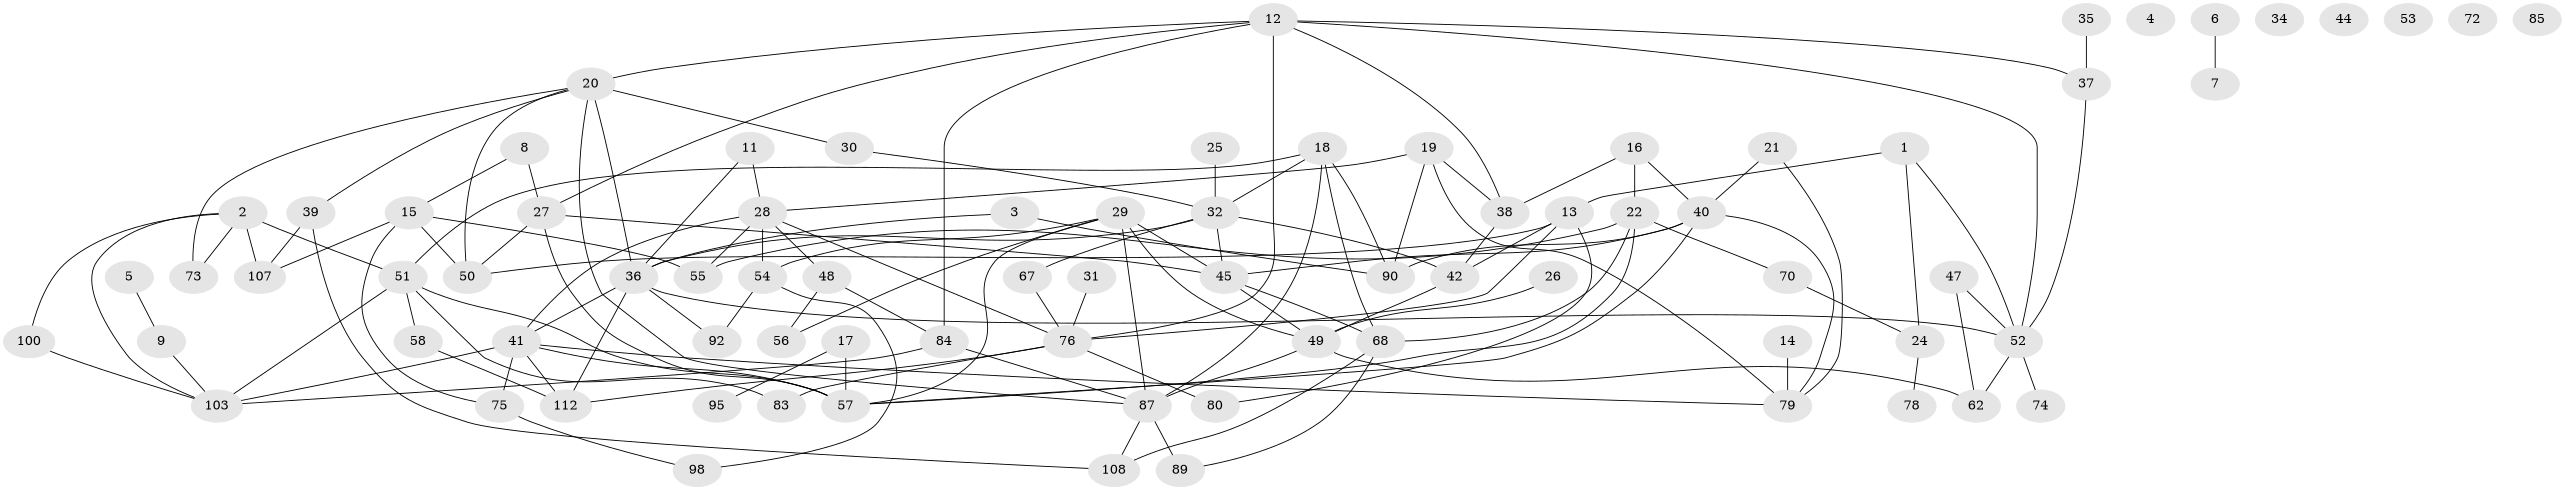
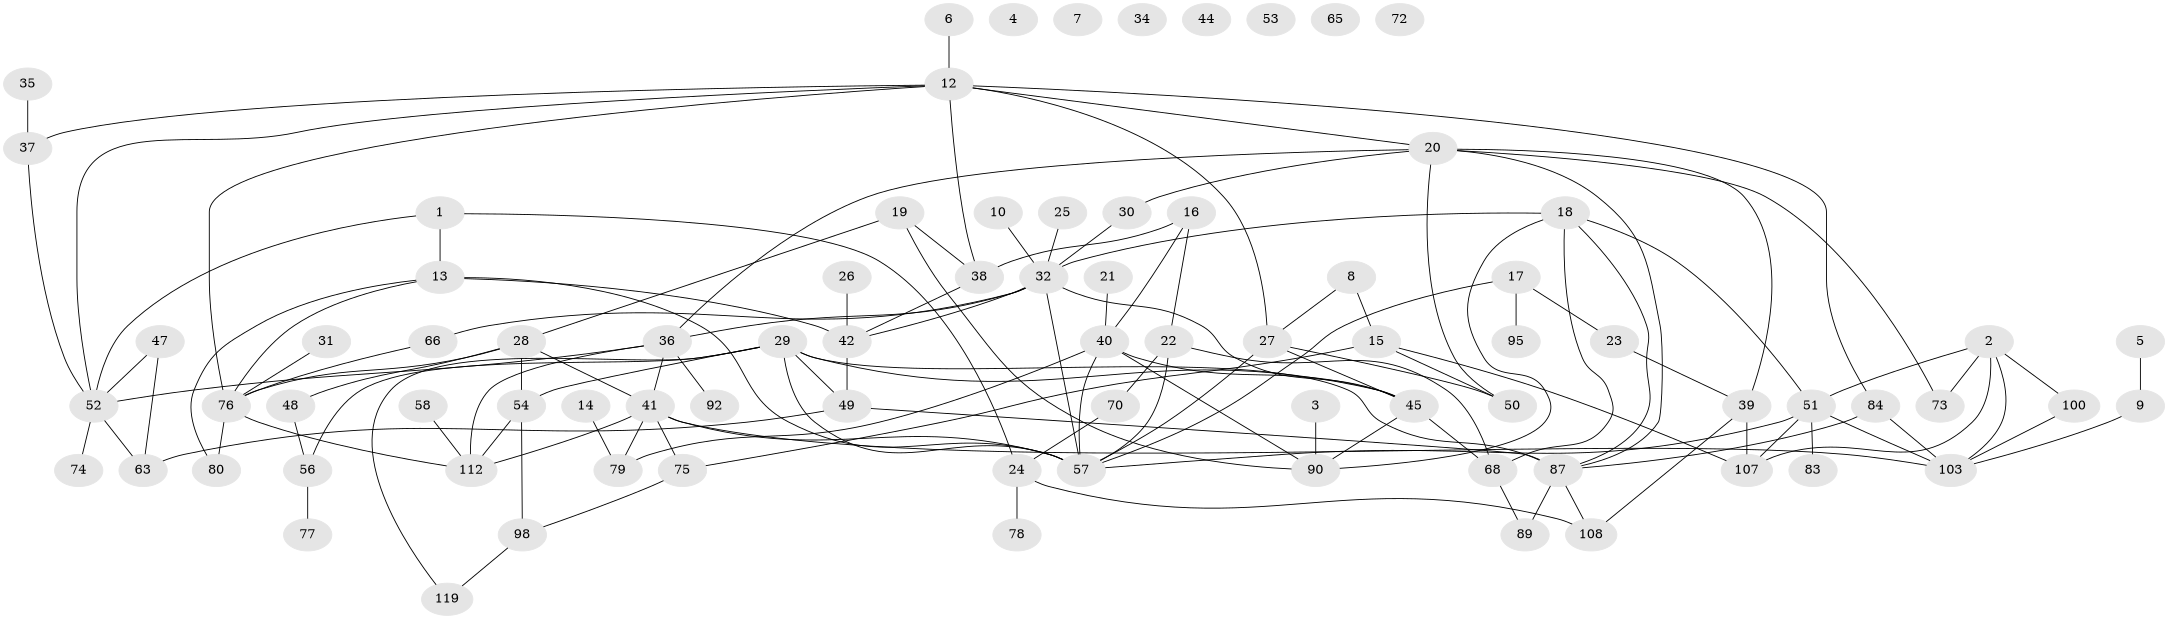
node "65": added
node "85": removed
edge "6" -- "7": now "6" -- "12"
node "11": removed
node "10": added
edge "3" -- "36": removed
edge "13" -- "50": now "13" -- "57"
edge "19" -- "79": removed
node "55": removed
node "67": label "67" -> "66"
edge "21" -- "79": removed
edge "26" -- "49": now "26" -- "42"
edge "45" -- "49": now "45" -- "90"
edge "51" -- "58": now "51" -- "107"
edge "54" -- "92": now "54" -- "112"
edge "48" -- "84": removed
node "23": added
edge "76" -- "83": removed
edge "32" -- "57": added
node "62": label "62" -> "63"
edge "68" -- "108": now "24" -- "108"
node "77": added
node "119": added
